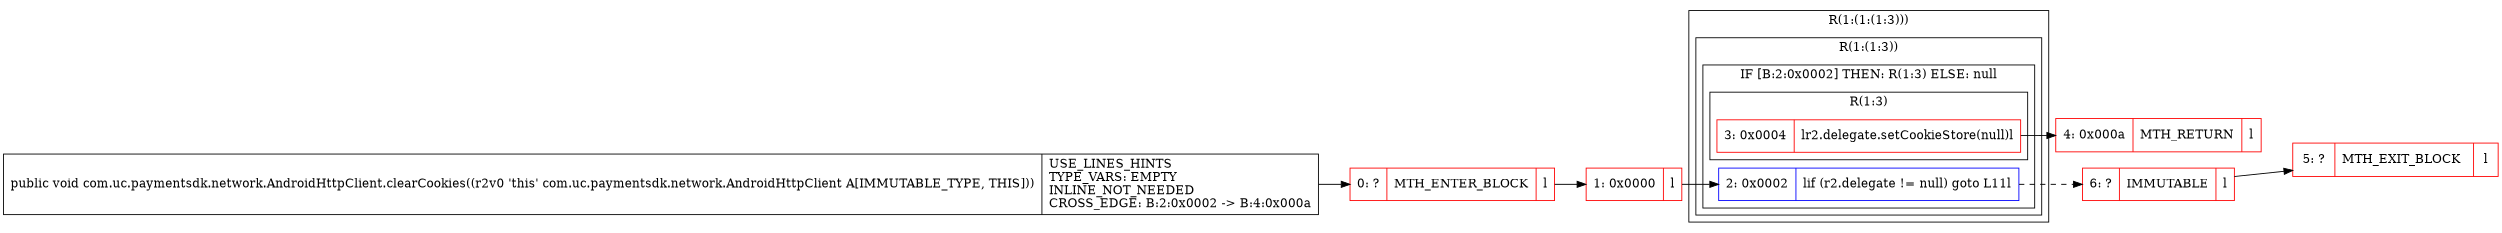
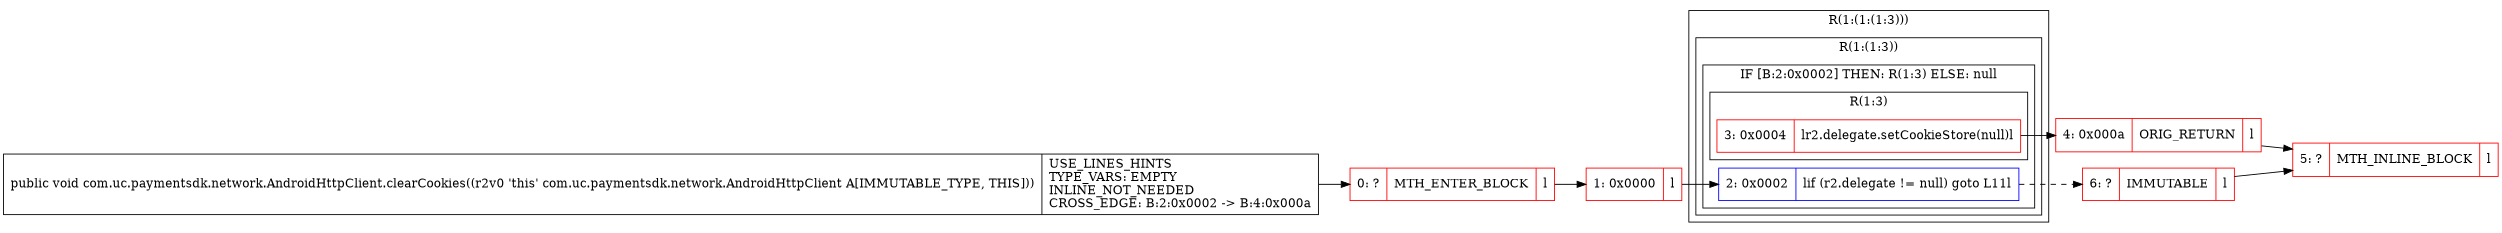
node "4: 0x000a": text "MTH_RETURN" -> "ORIG_RETURN"
edge "4: 0x000a" -> "5: ?": added
node "5: ?": text "MTH_EXIT_BLOCK" -> "MTH_INLINE_BLOCK"
